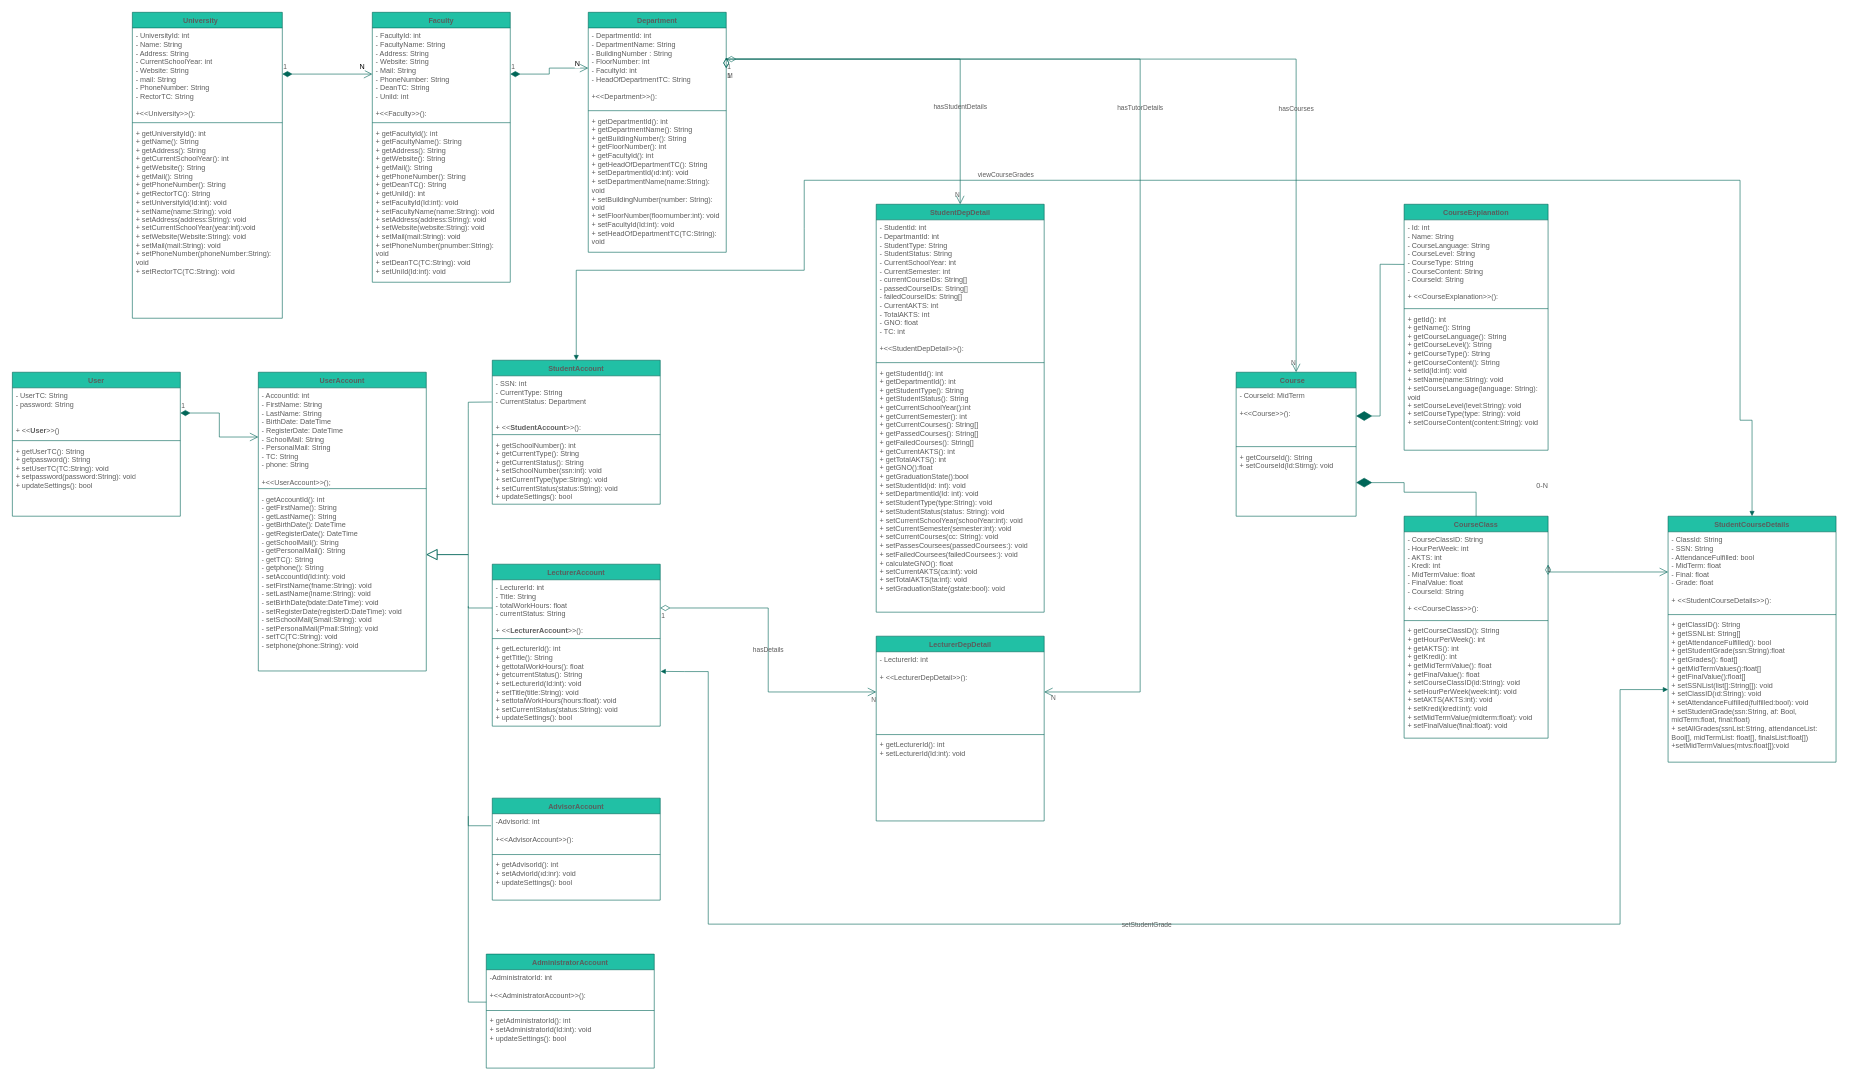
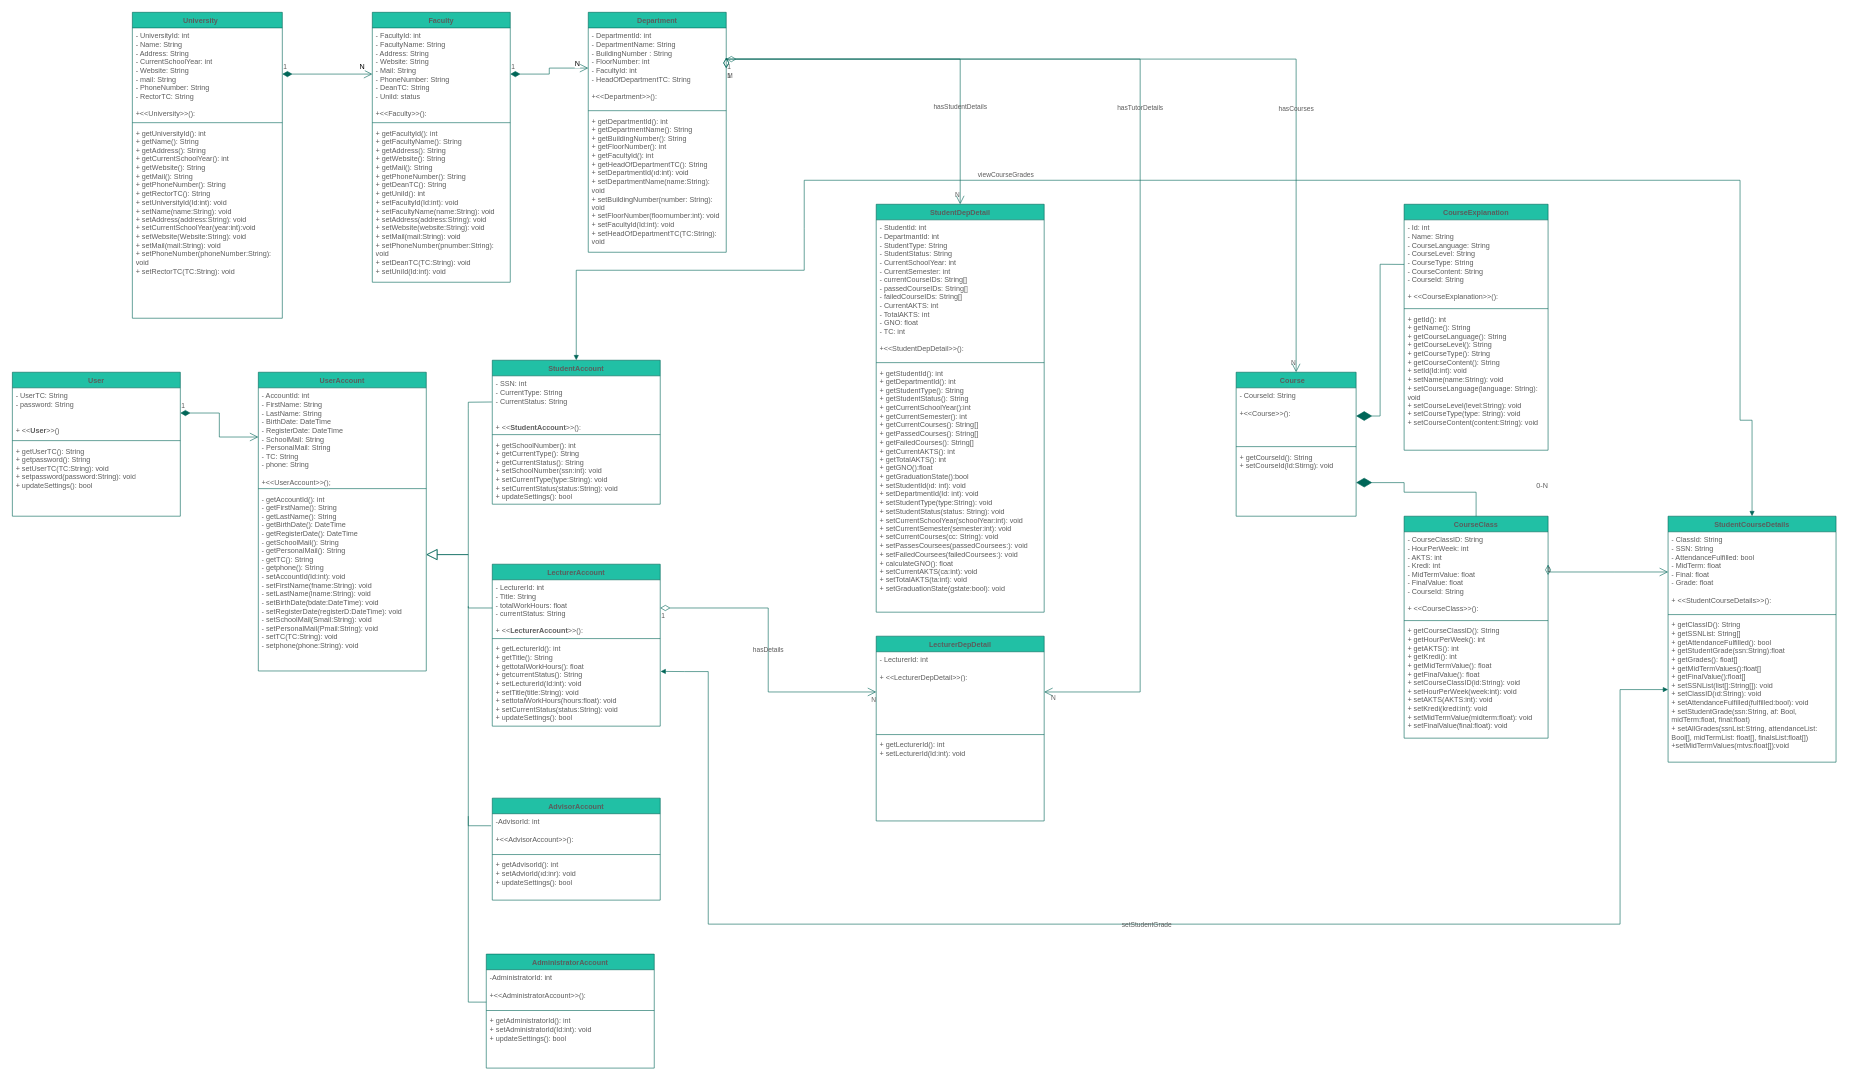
node "- FacultyId: int - FacultyName: String - Address: String - Website: String - Mail: String - PhoneNumber: String - DeanTC: String - UniId: int +<<Faculty>>():": label "- FacultyId: int - FacultyName: String - Address: String - Website: String - Mail: String - PhoneNumber: String - DeanTC: String - UniId: int +<<Faculty>>():" -> "- FacultyId: int - FacultyName: String - Address: String - Website: String - Mail: String - PhoneNumber: String - DeanTC: String - UniId: status +<<Faculty>>():"
node "- SSN: int - CurrentType: String - CurrentStatus: Department + <<StudentAccount>>():": label "- SSN: int - CurrentType: String - CurrentStatus: Department + <<StudentAccount>>():" -> "- SSN: int - CurrentType: String - CurrentStatus: String + <<StudentAccount>>():"
node "- CourseId: MidTerm +<<Course>>():": label "- CourseId: MidTerm +<<Course>>():" -> "- CourseId: String +<<Course>>():"
